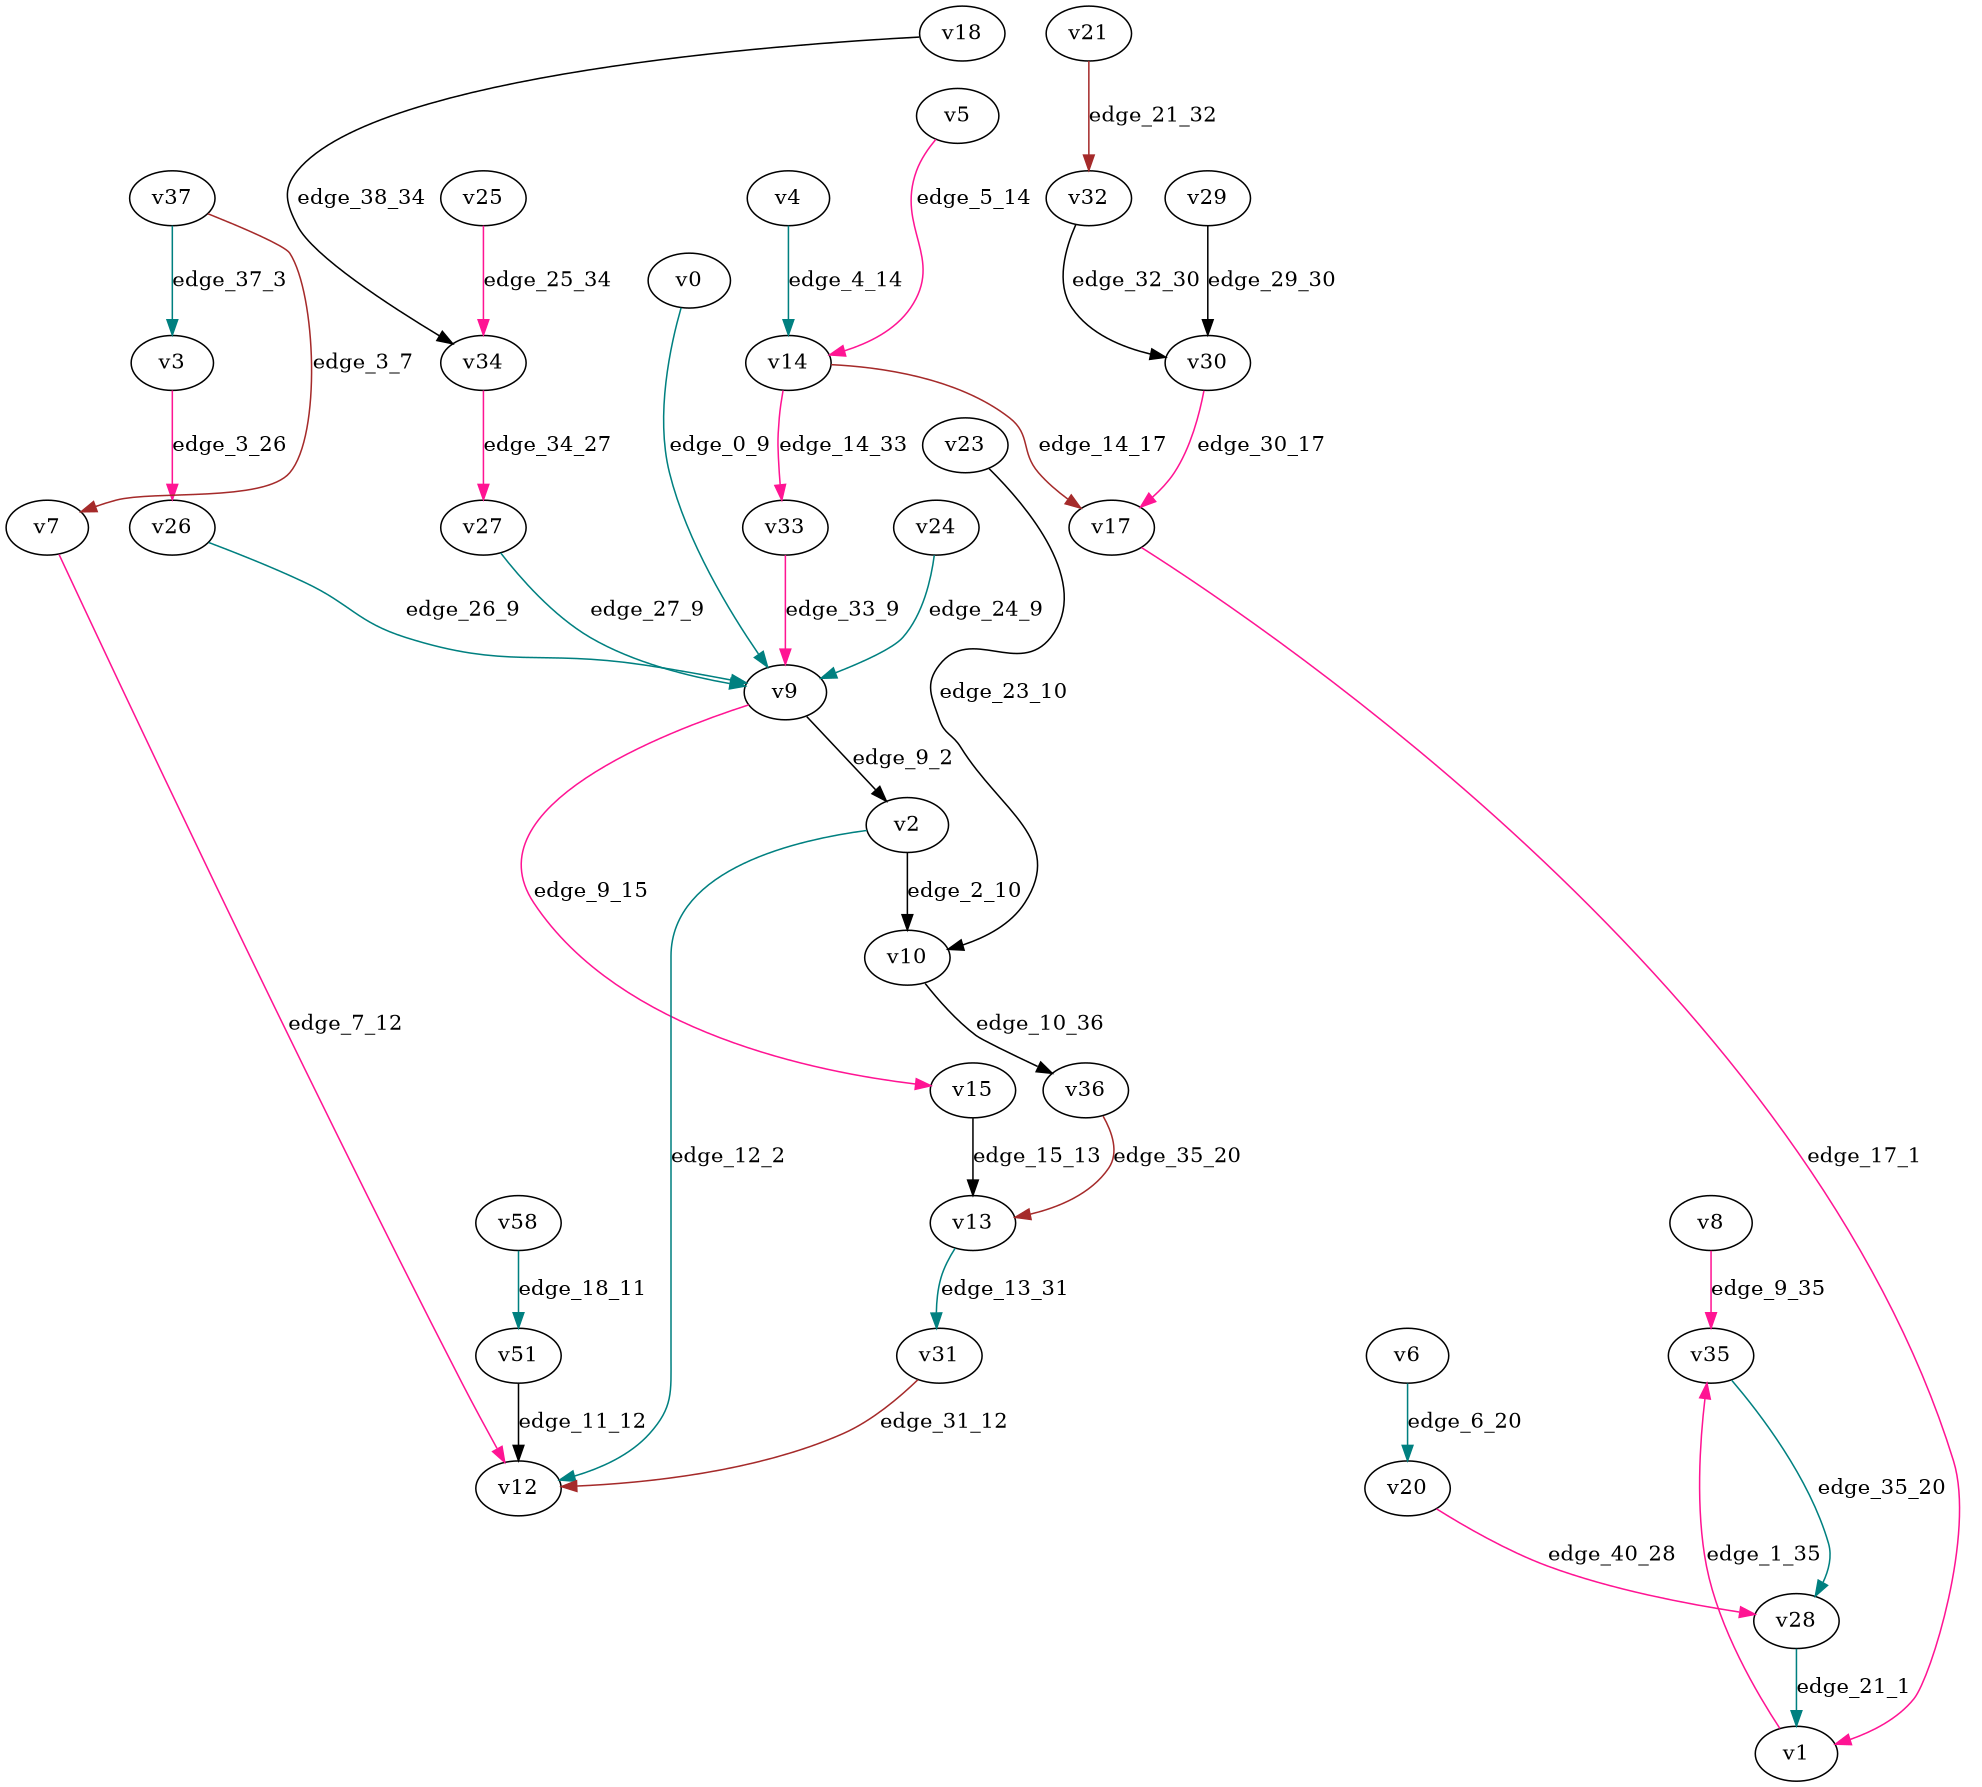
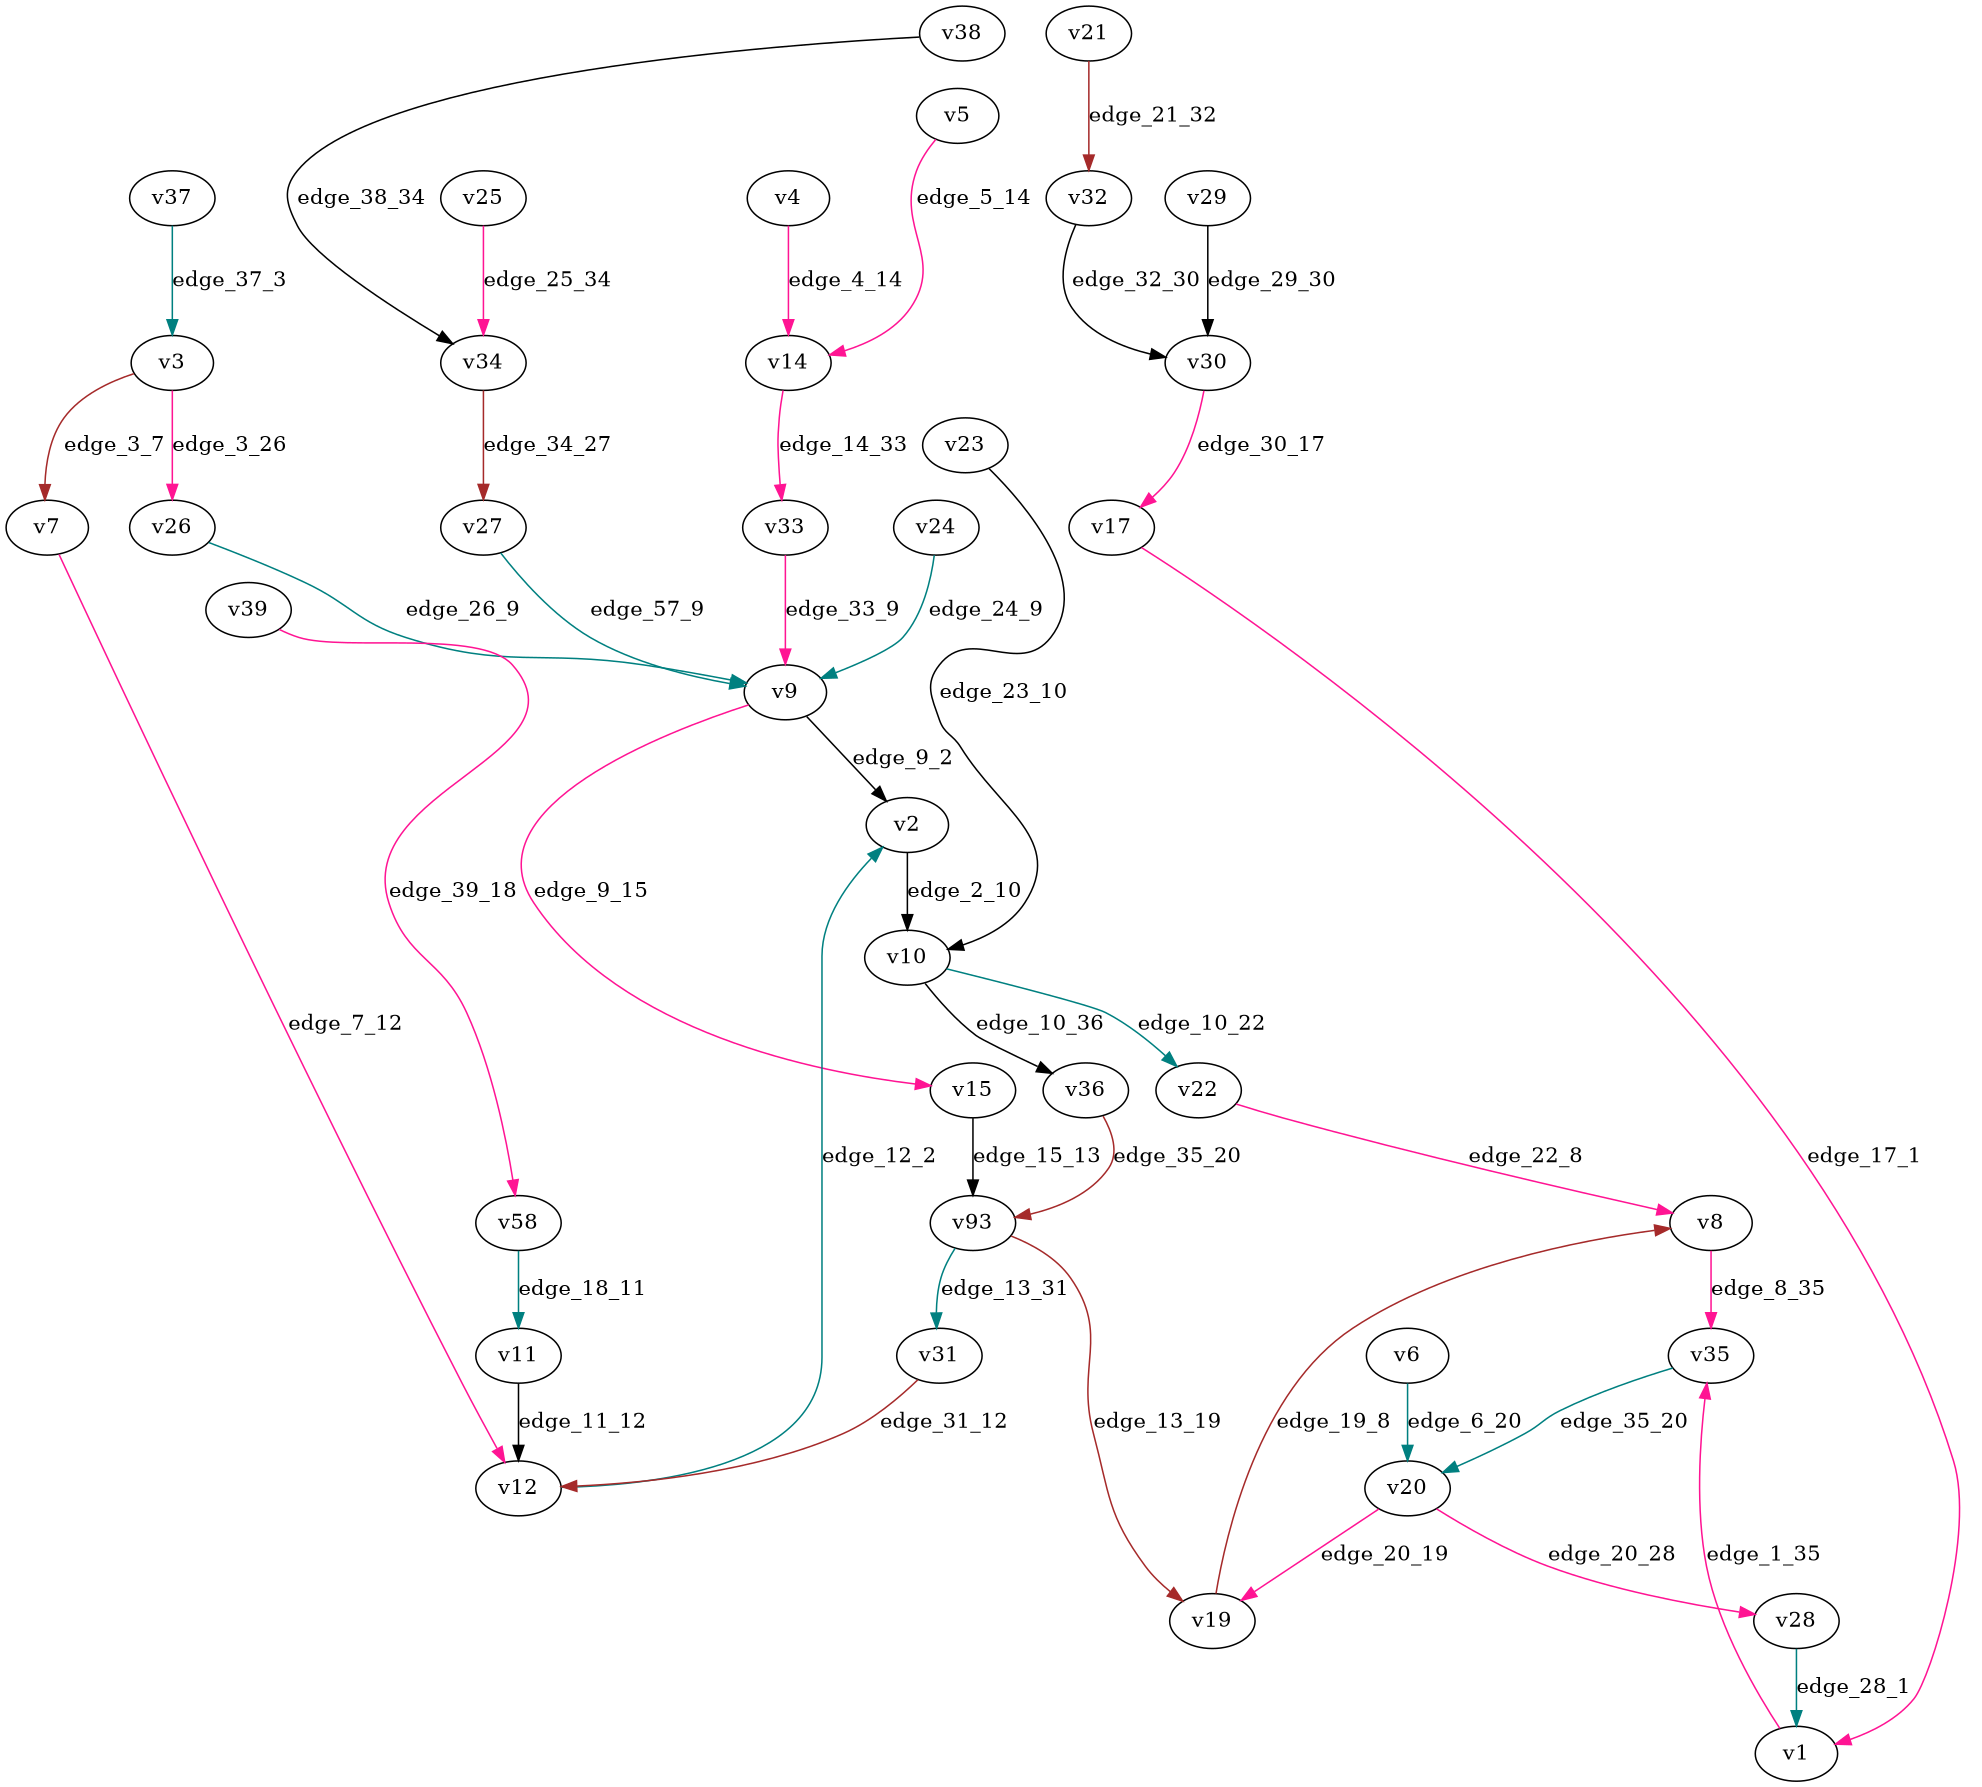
node "v18": label "v18" -> "v38"
edge "v4" -> "v14": color teal -> deeppink
node "v0": removed
edge "v14" -> "v17": removed, label "edge_14_17"
edge "v37" -> "v7": now "v3" -> "v7"
edge "v34" -> "v27": color deeppink -> brown
node "v39": added
edge "v27" -> "v9": label "edge_27_9" -> "edge_57_9"
node "v22": added
edge "v2" -> "v12": reversed
node "v13": label "v13" -> "v93"
edge "v8" -> "v35": label "edge_9_35" -> "edge_8_35"
node "v51": label "v51" -> "v11"
edge "v35" -> "v28": now "v35" -> "v20"
edge "v20" -> "v28": label "edge_40_28" -> "edge_20_28"
node "v19": added
edge "v28" -> "v1": label "edge_21_1" -> "edge_28_1"
